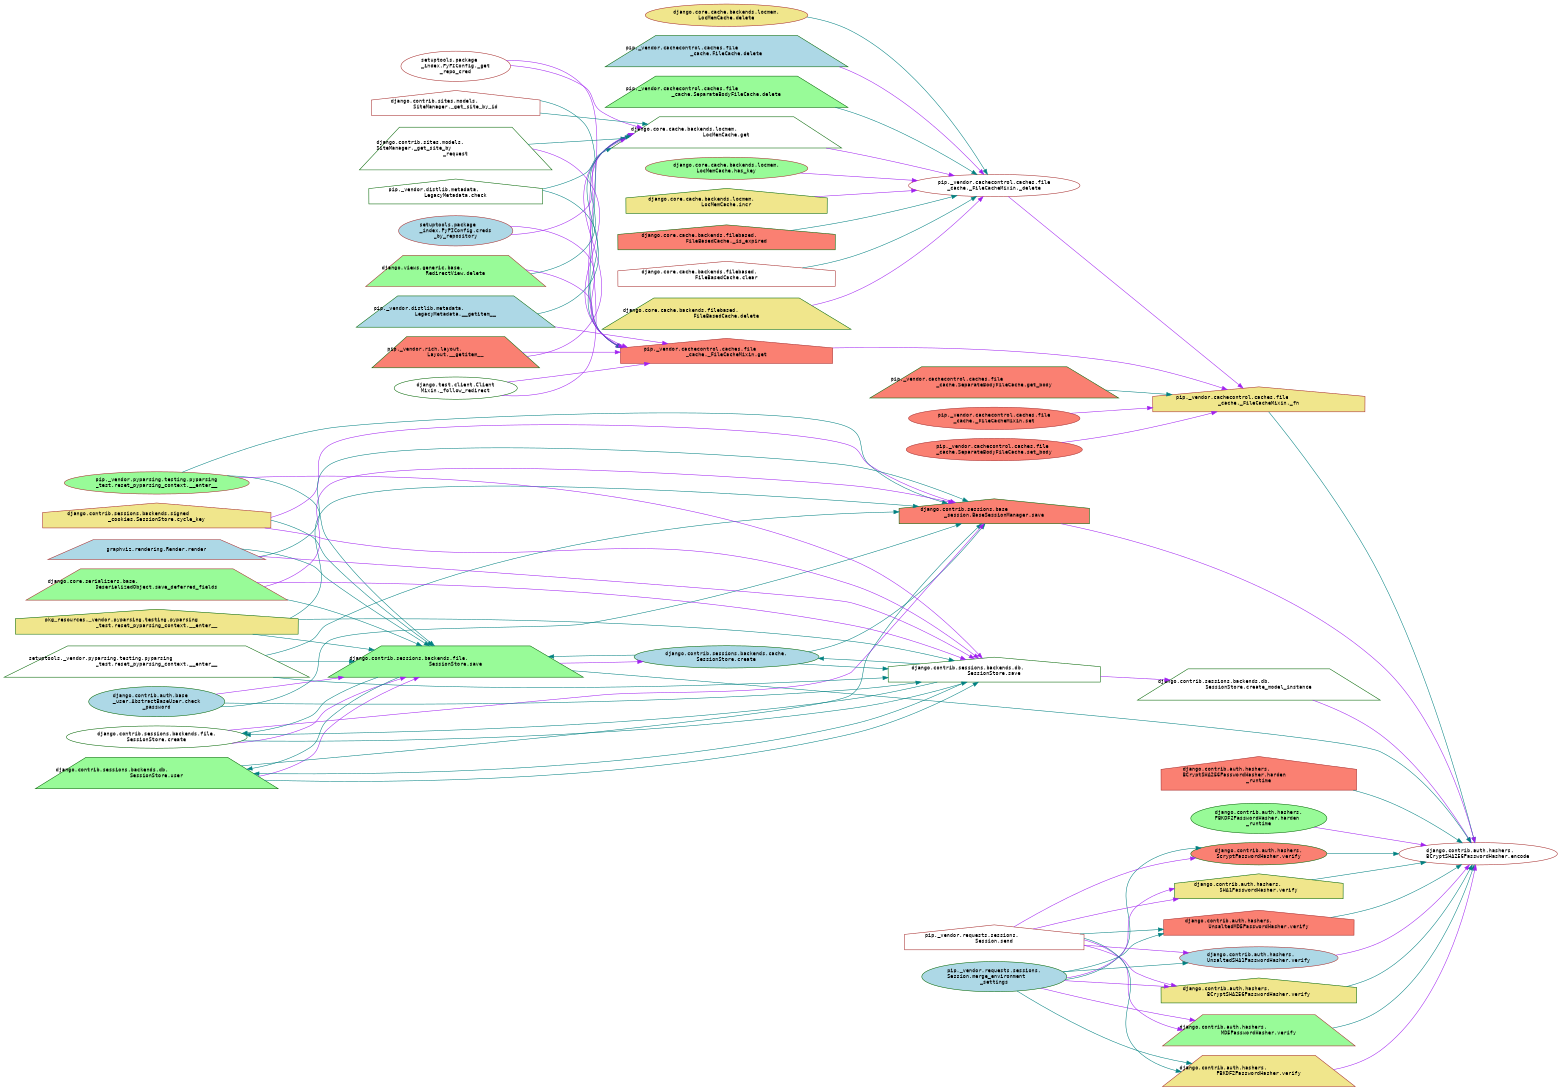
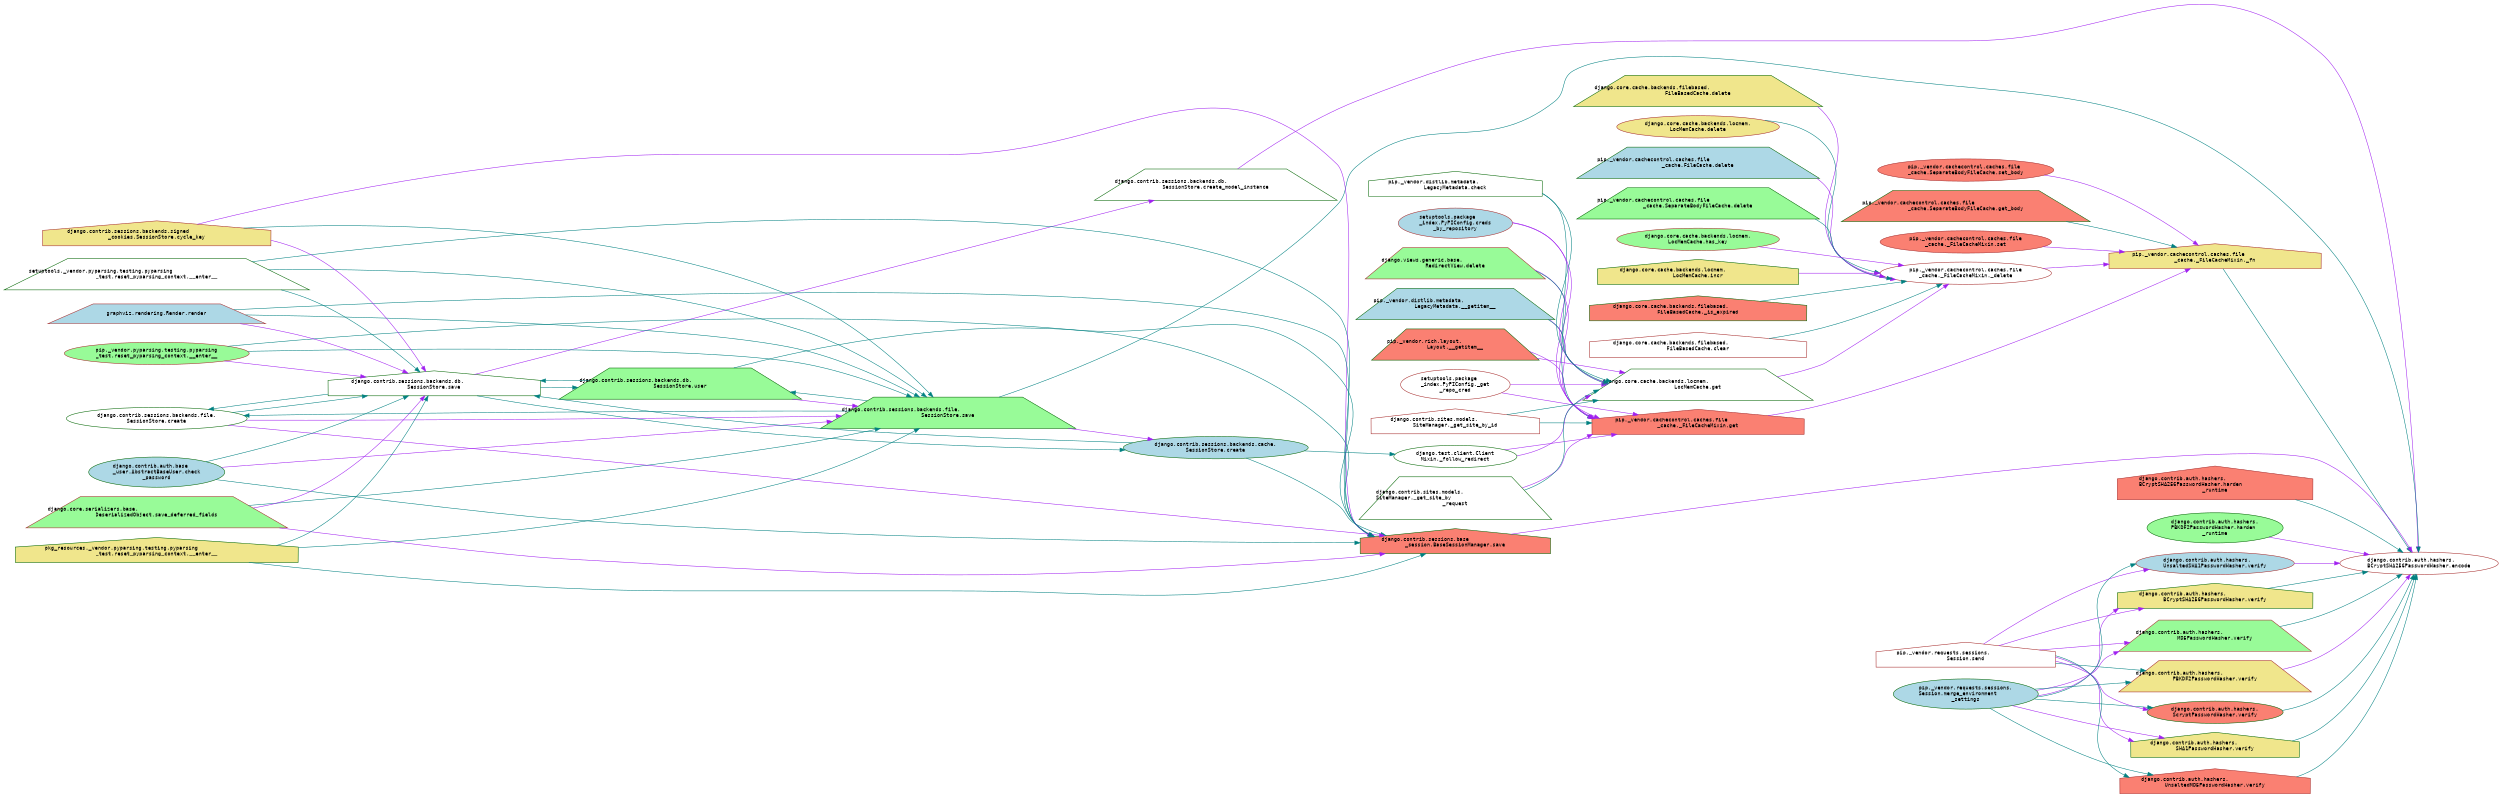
edge "django.contrib.sessions.backends.cache. SessionStore.create" -> "django.contrib.sessions.backends.file. SessionStore.save": now "django.contrib.sessions.backends.cache. SessionStore.create" -> "django.test.client.Client Mixin._follow_redirect"
